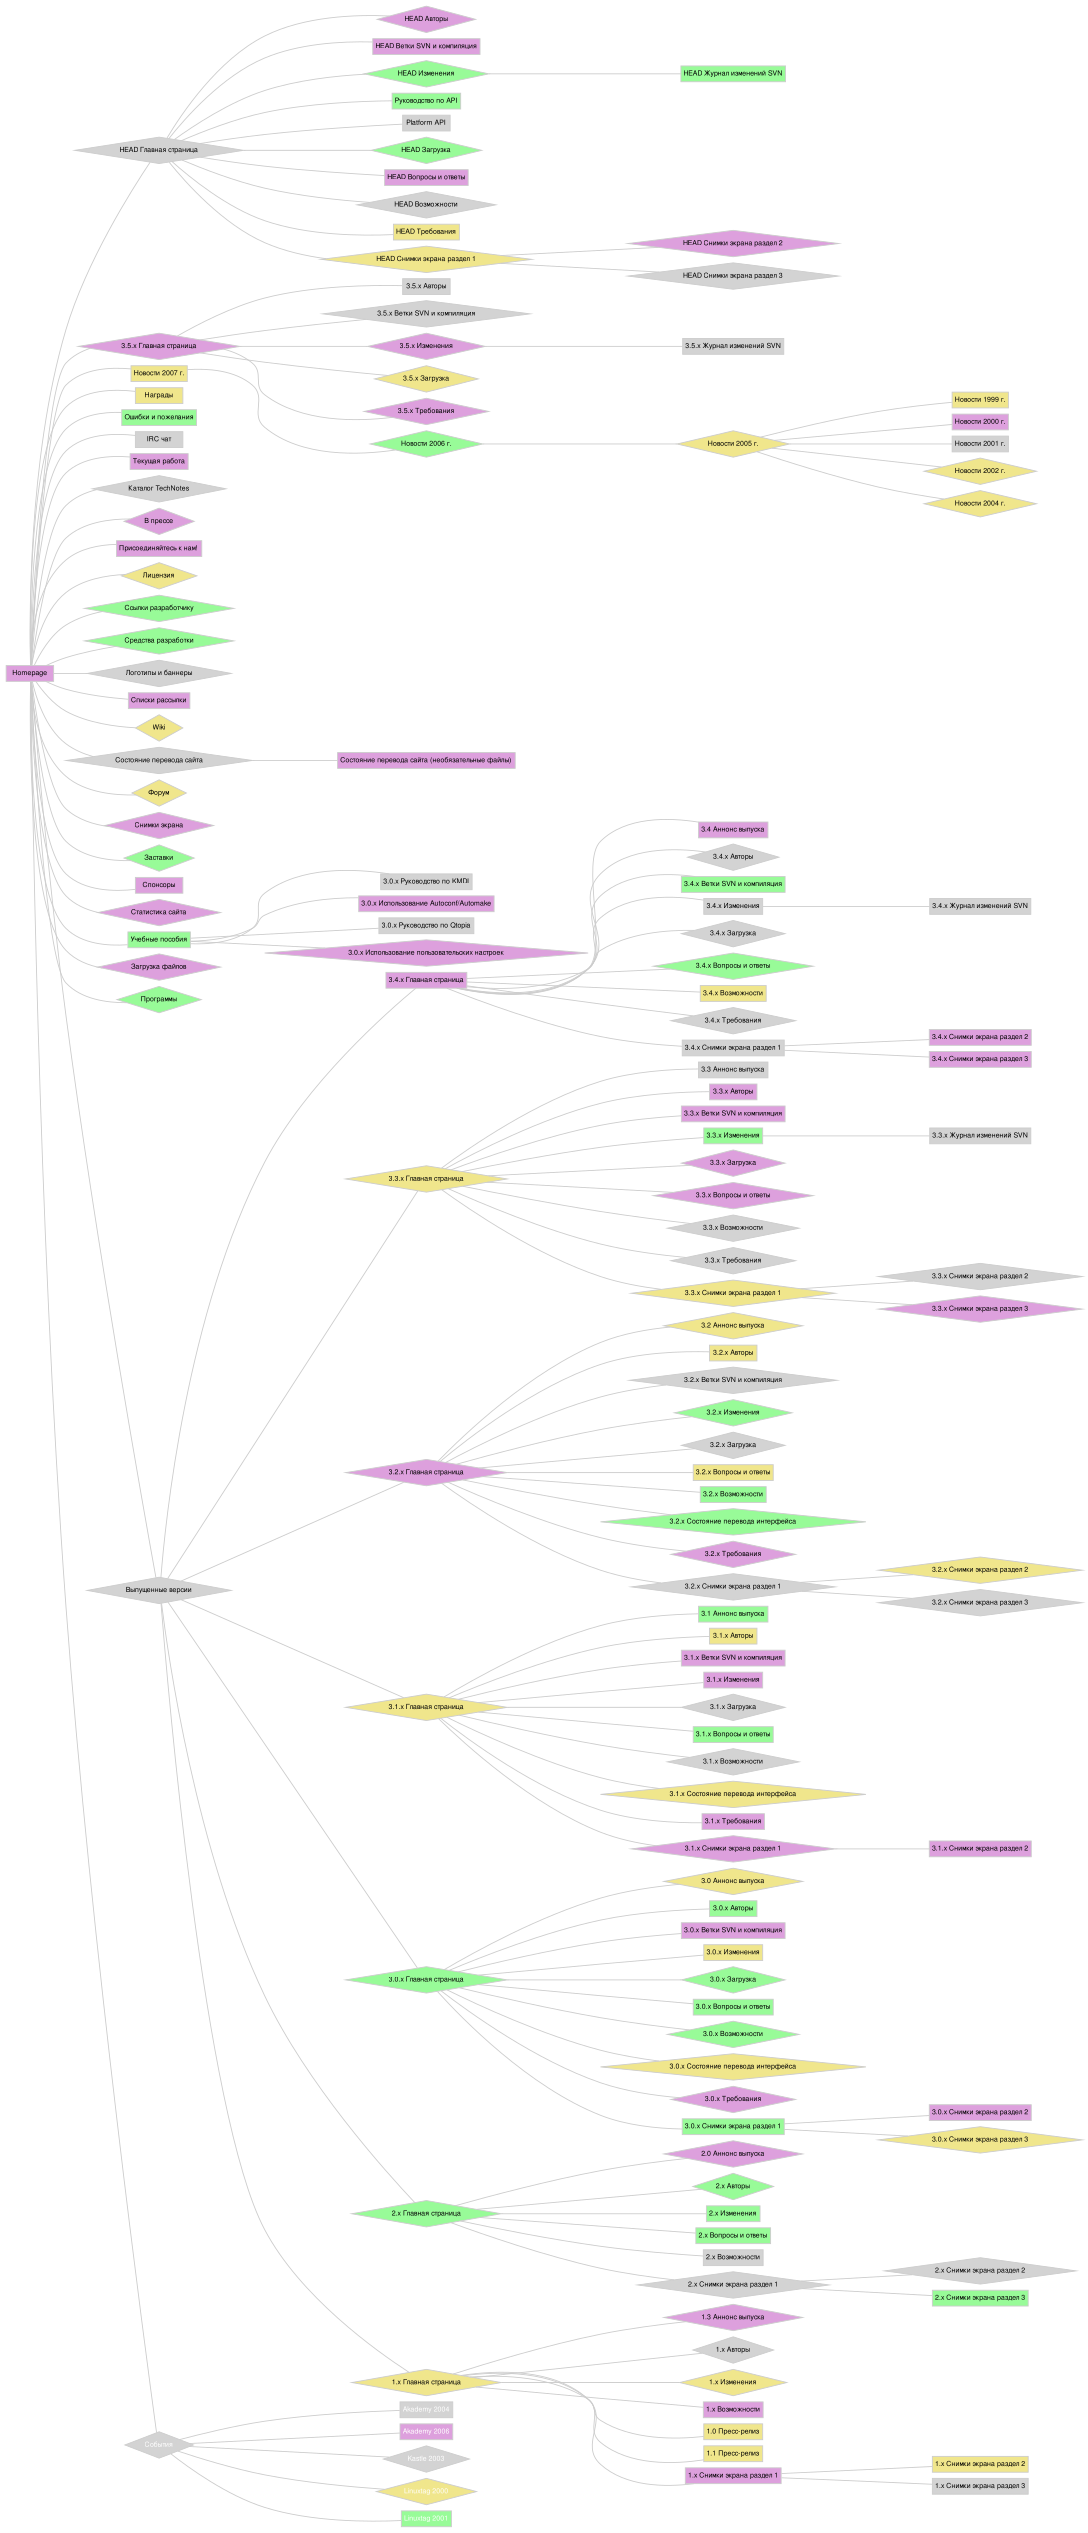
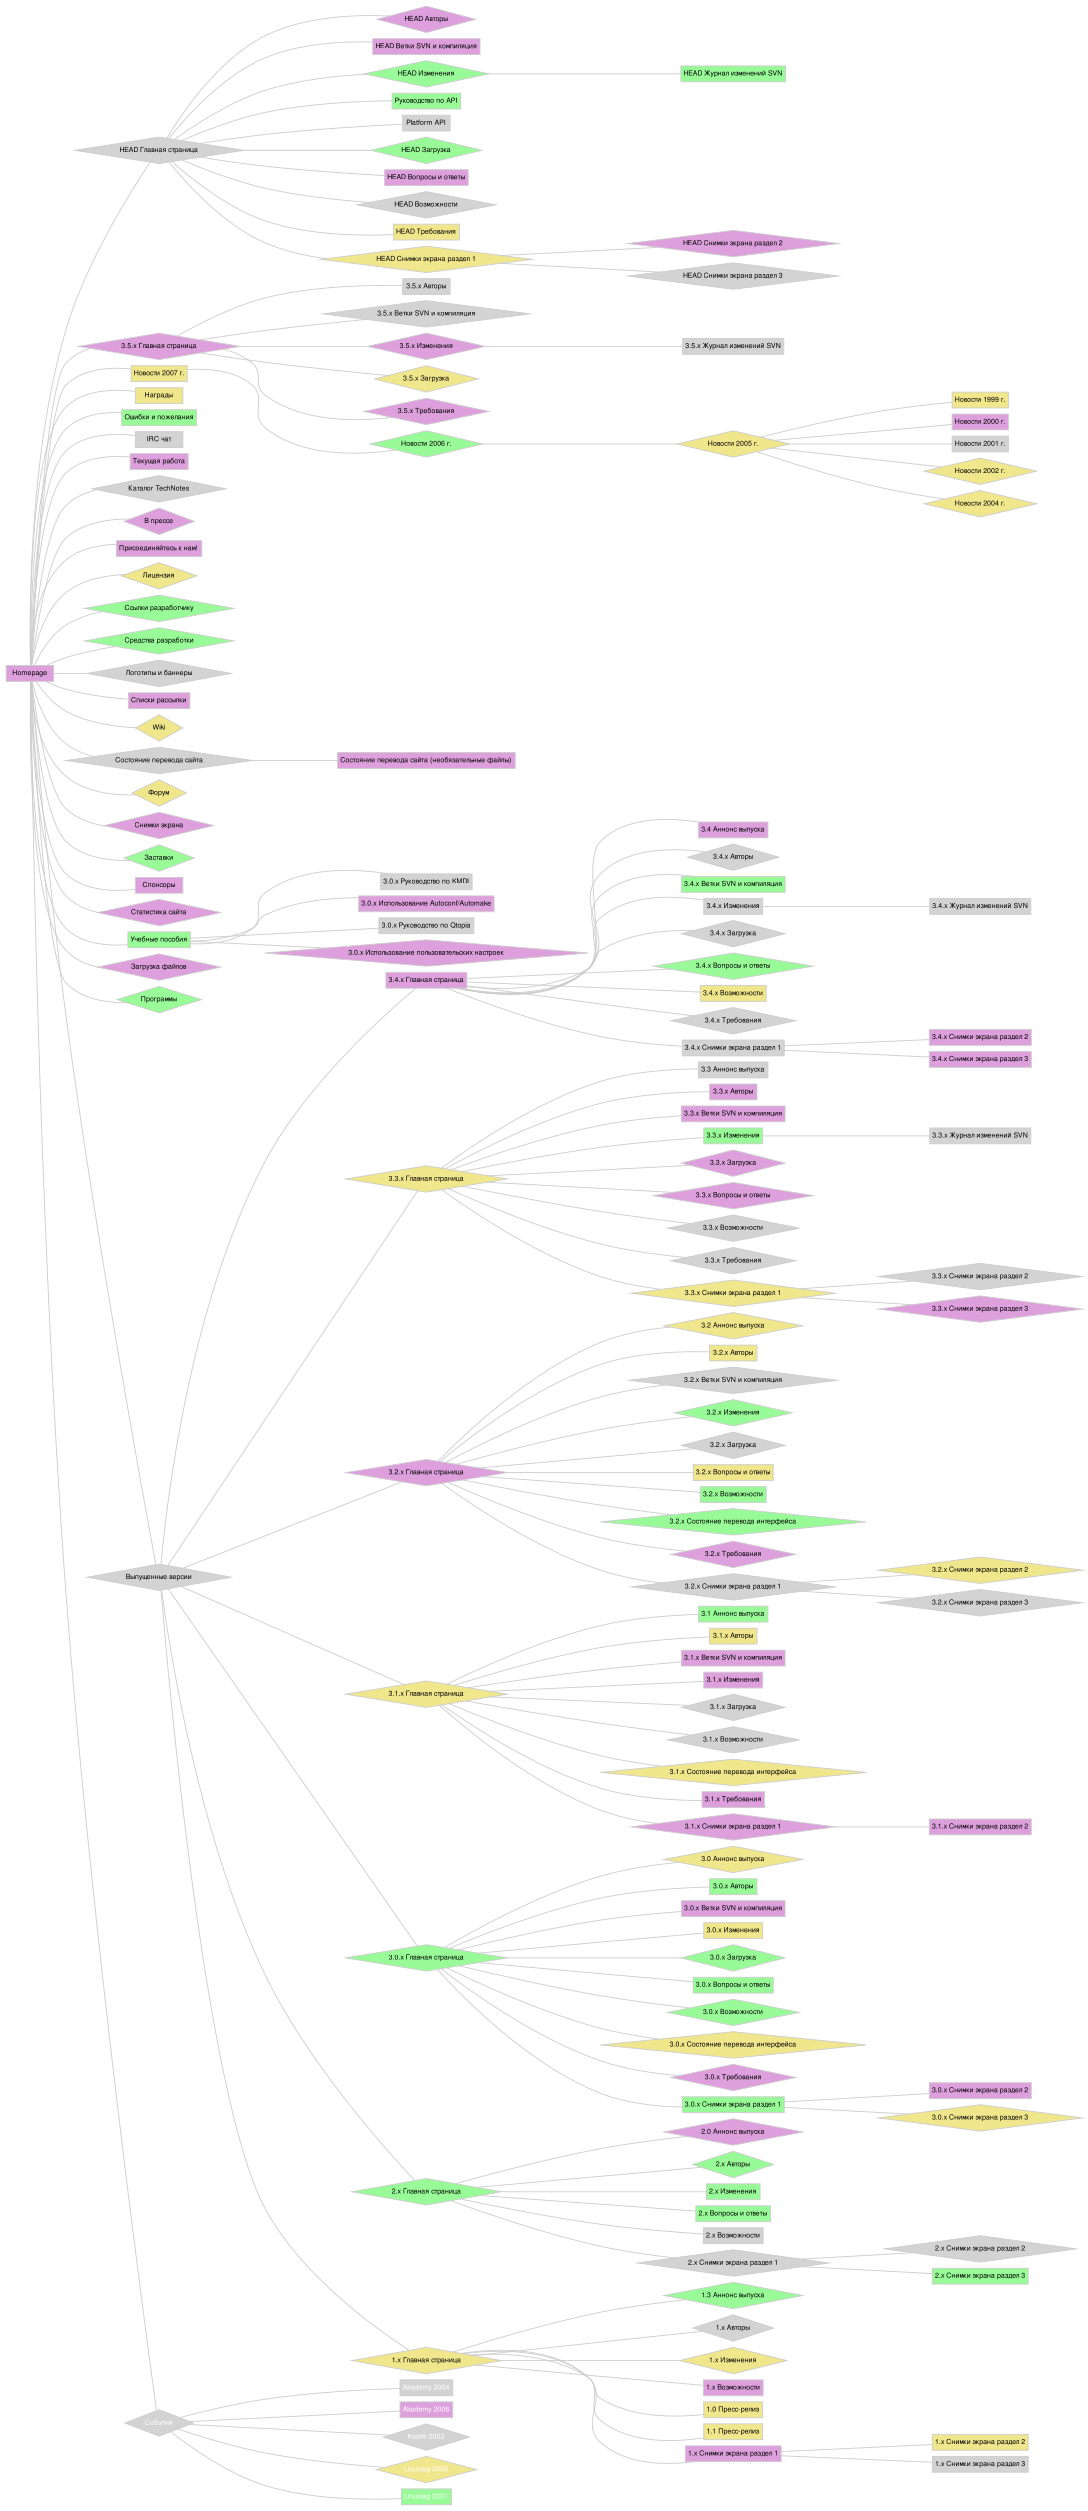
node "3.1.x Вопросы и ответы": removed
node "1.3 Аннонс выпуска": fillcolor plum -> palegreen
